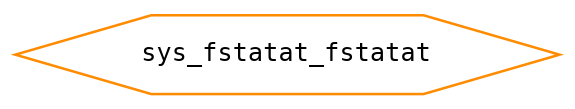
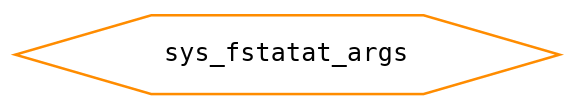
node "sys_fstatat_fstatat": label "sys_fstatat_fstatat" -> "sys_fstatat_args"
